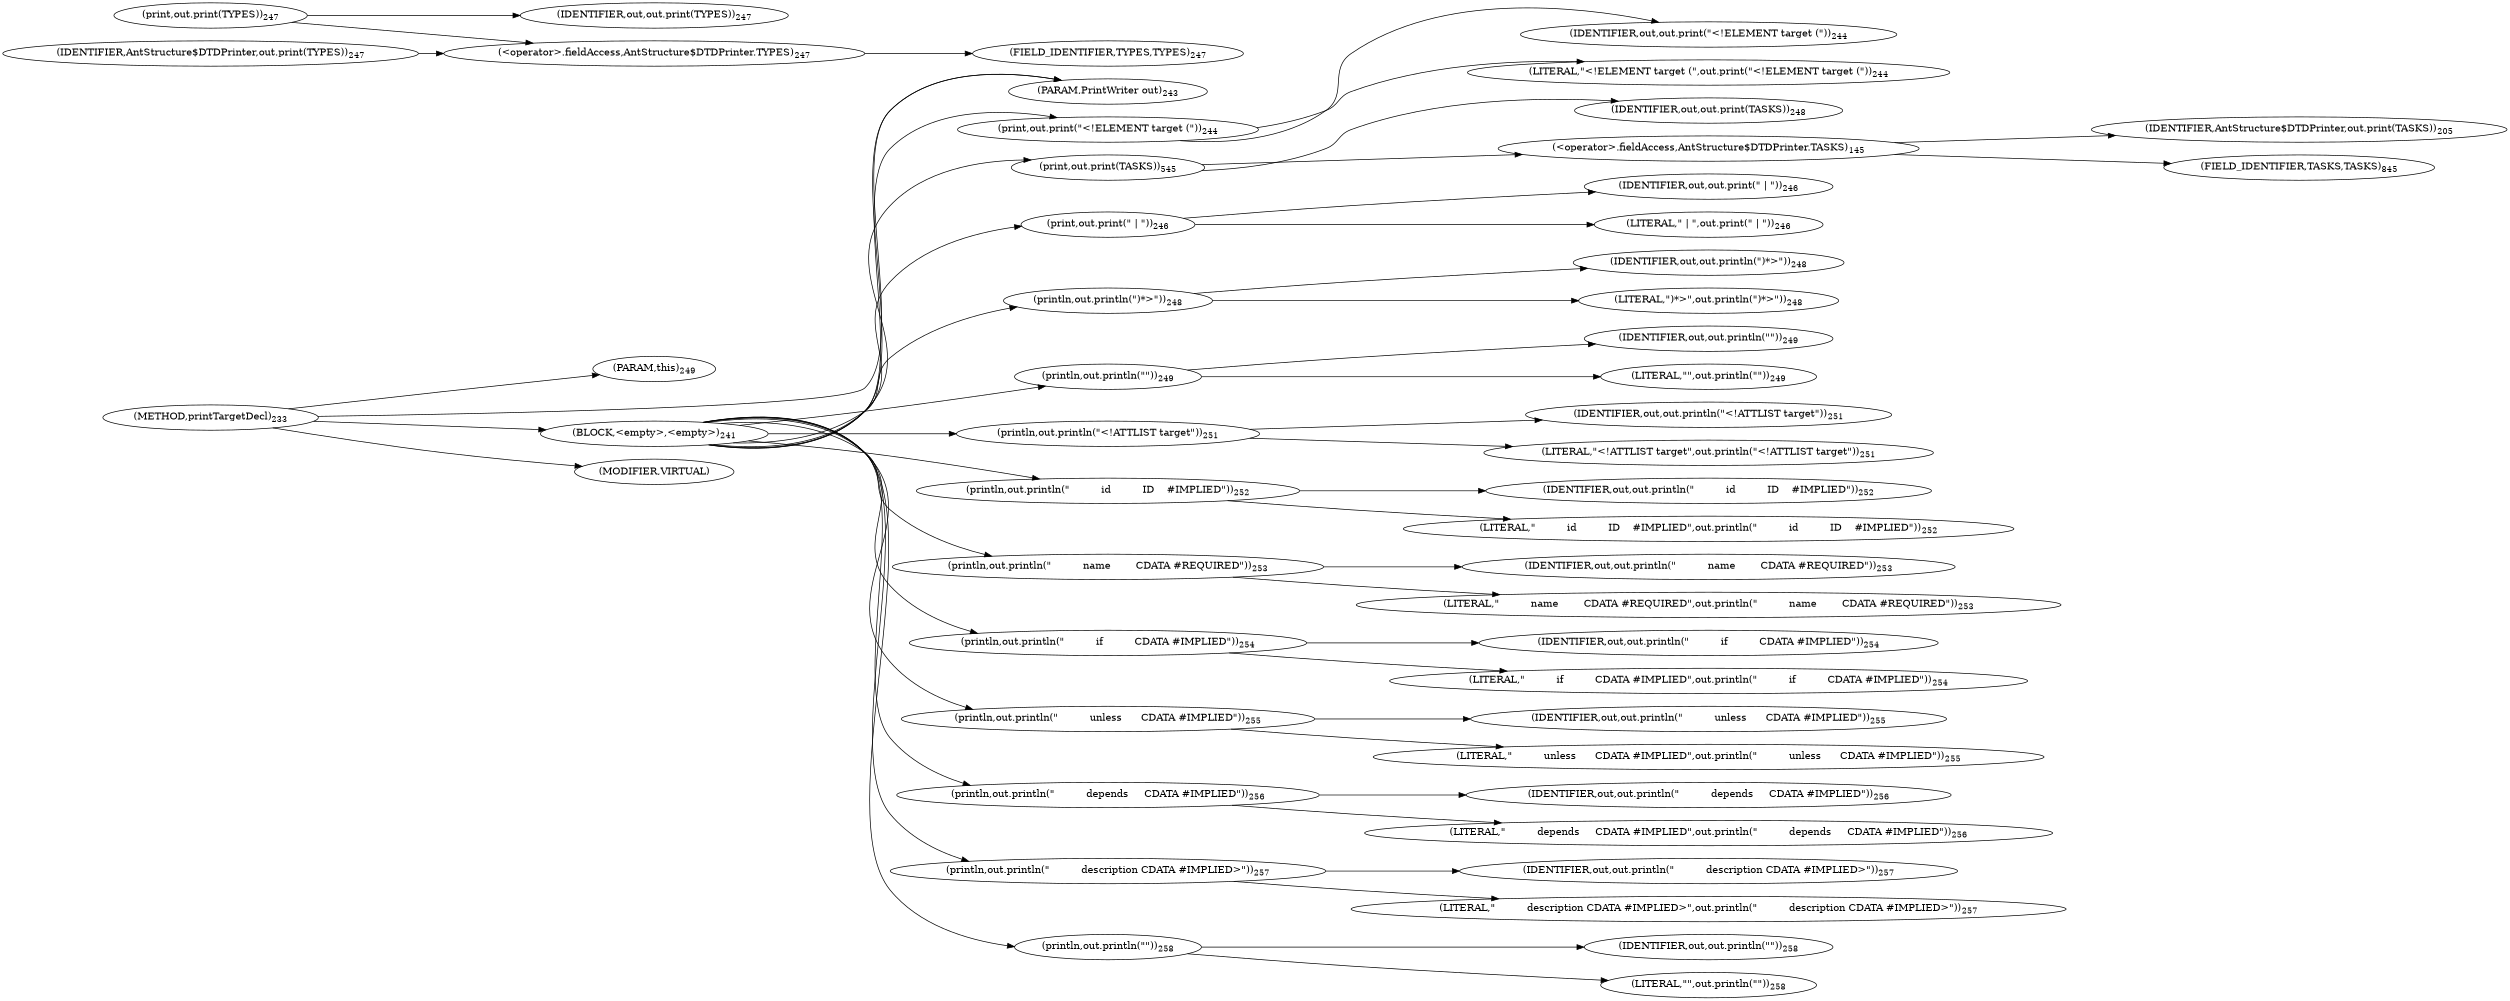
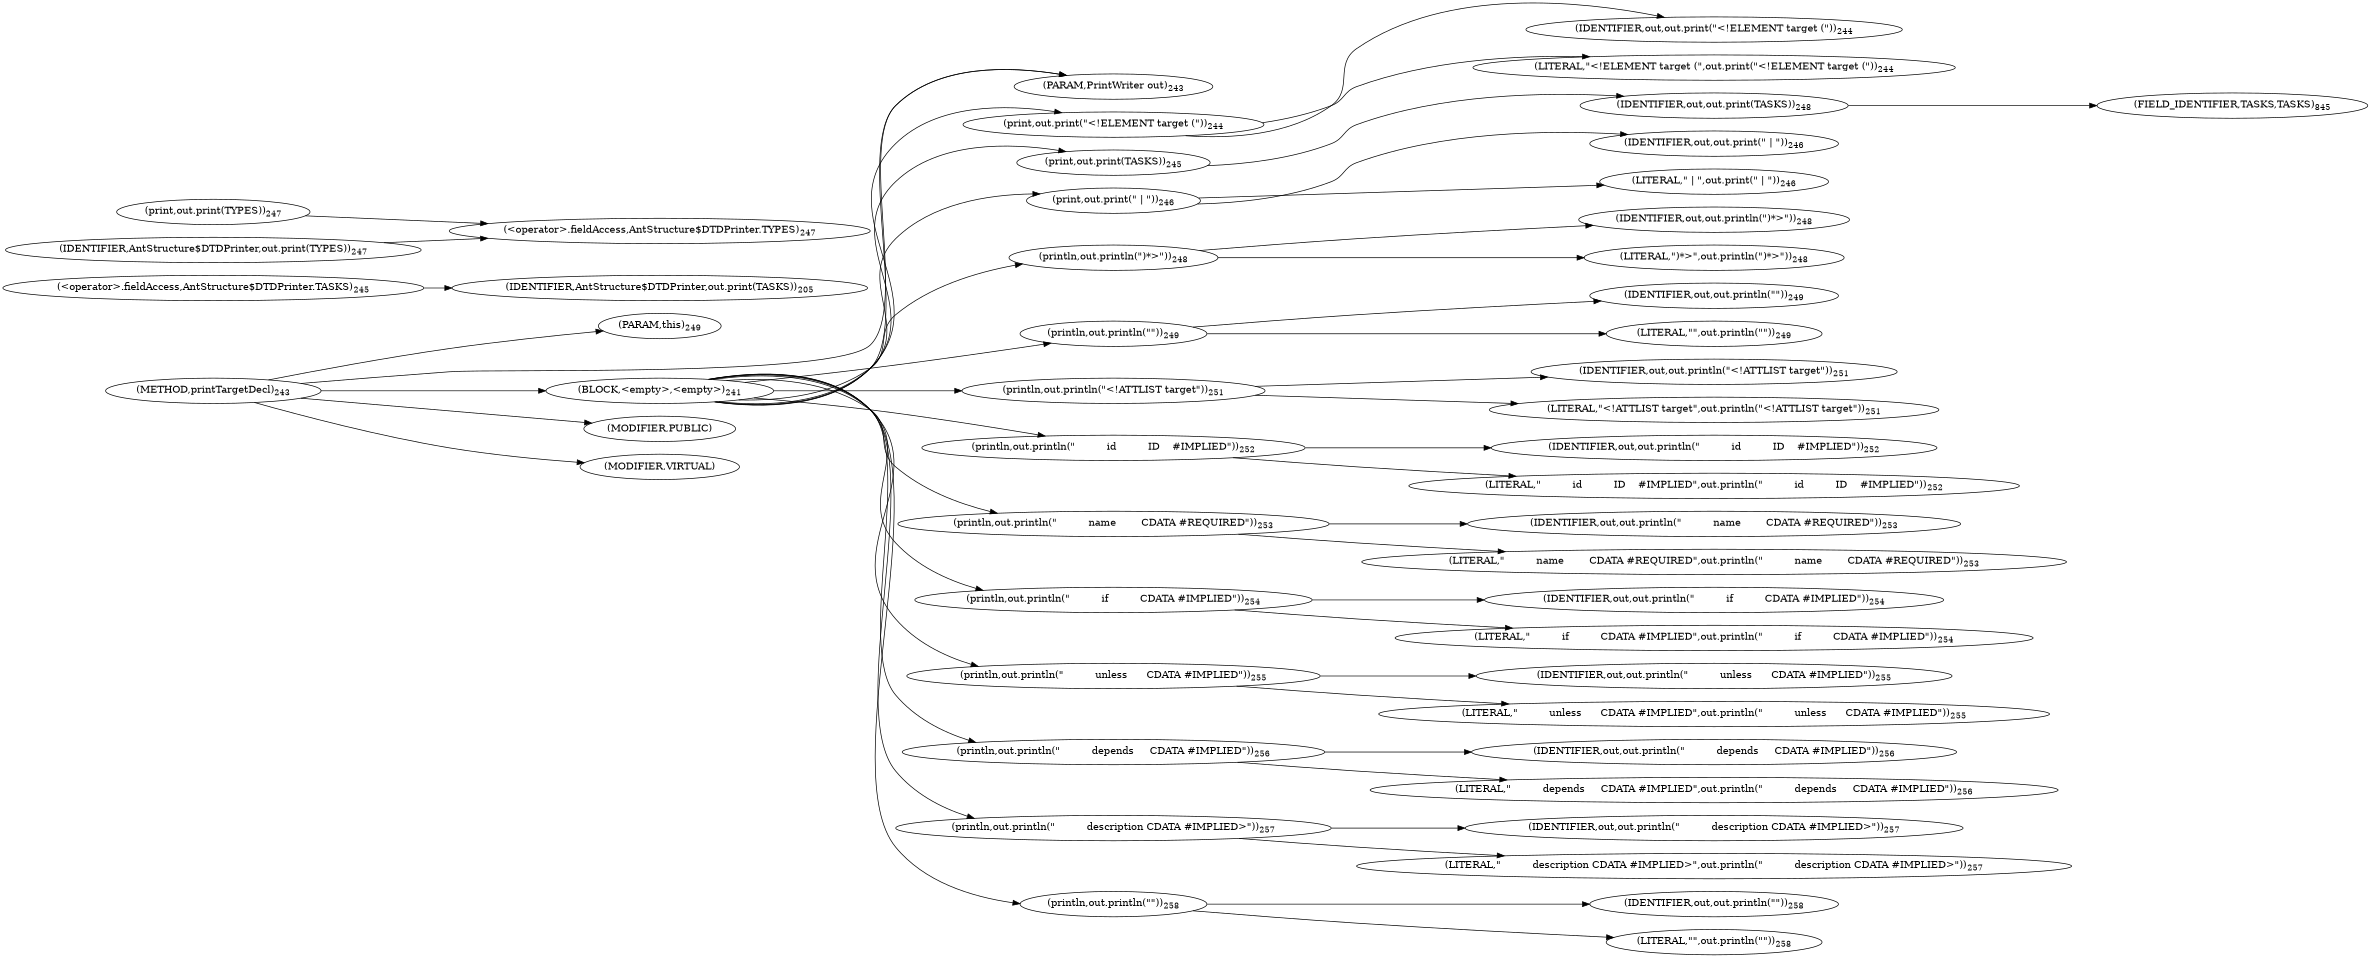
node "(IDENTIFIER,out,out.print(TYPES))": removed
node "(FIELD_IDENTIFIER,TYPES,TYPES)": removed
node "(<operator>.fieldAccess,AntStructure$DTDPrinter.TASKS)": text "145" -> "245"
edge "(<operator>.fieldAccess,AntStructure$DTDPrinter.TASKS)" -> "(FIELD_IDENTIFIER,TASKS,TASKS)": now "(IDENTIFIER,out,out.print(TASKS))" -> "(FIELD_IDENTIFIER,TASKS,TASKS)"
edge "(print,out.print(TASKS))" -> "(<operator>.fieldAccess,AntStructure$DTDPrinter.TASKS)": removed
node "(print,out.print(TASKS))": text "545" -> "245"
node "(METHOD,printTargetDecl)": text "233" -> "243"
node "(MODIFIER,PUBLIC)": added
